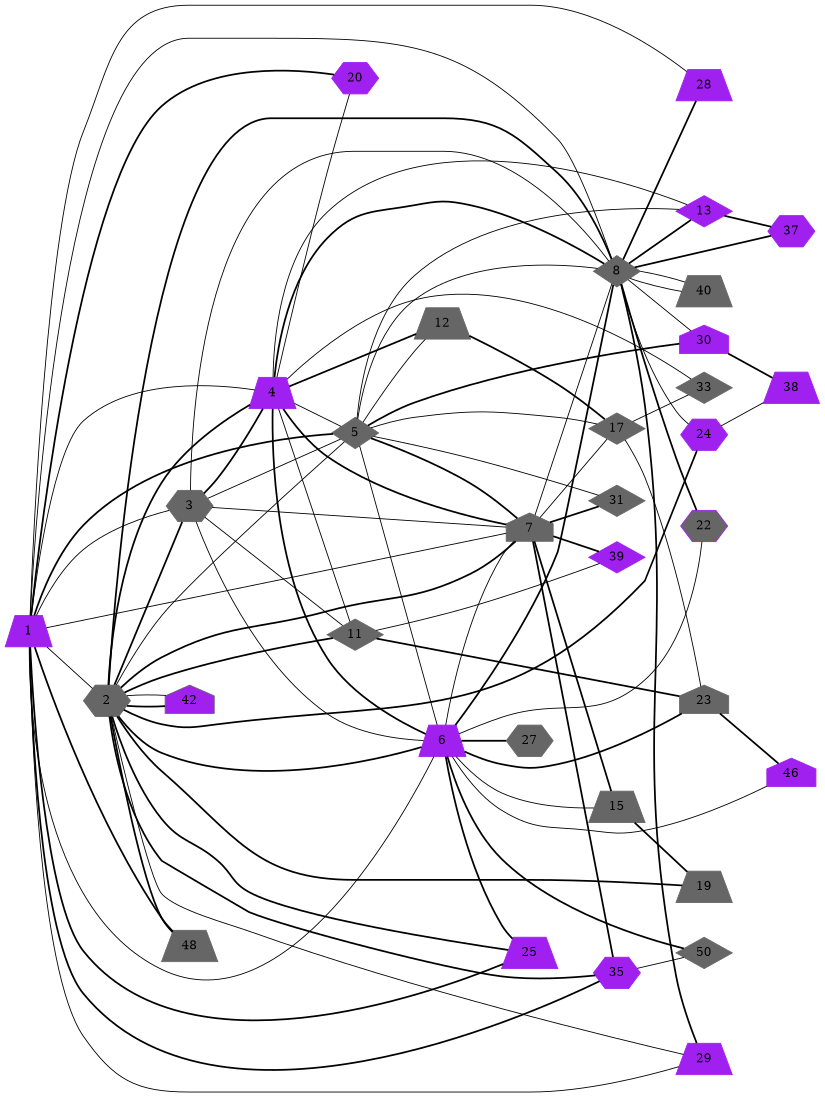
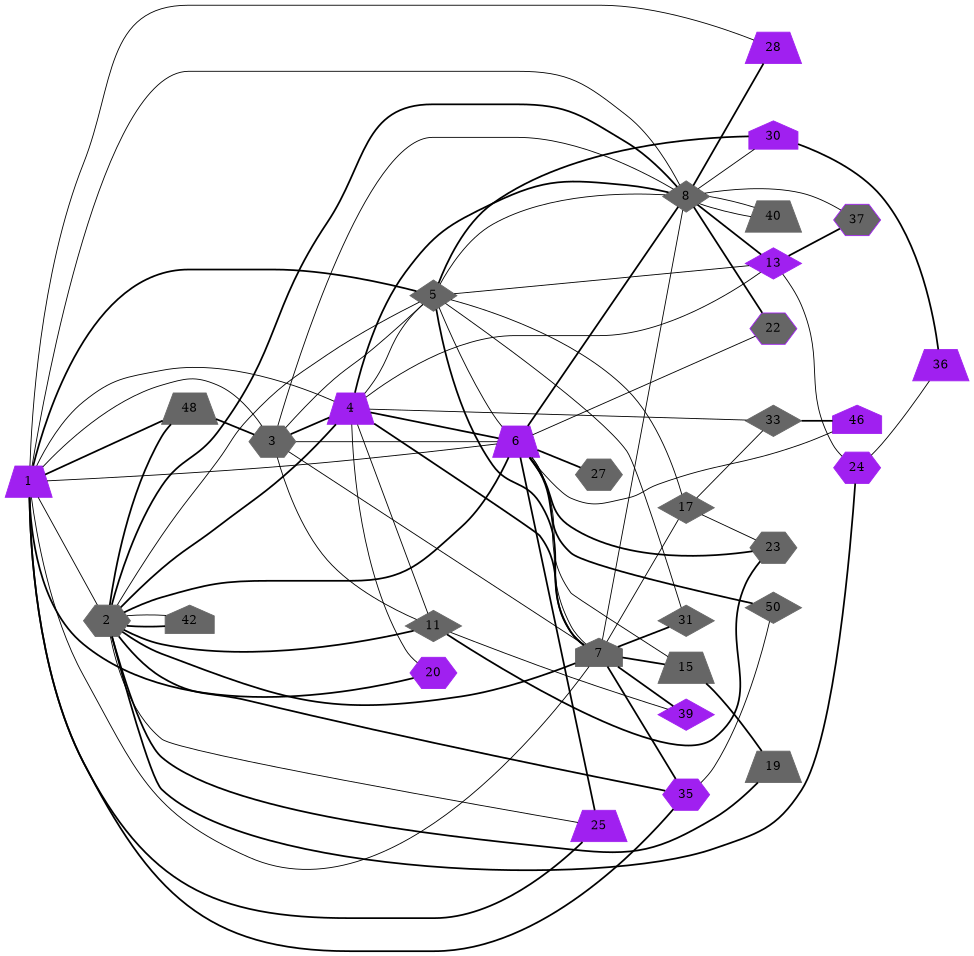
node "37": fillcolor purple -> gray40
edge "37" -- "8": style bold -> solid
node "12": removed
edge "8" -- "24": now "13" -- "24"
node "38": label "38" -> "36"
edge "3" -- "2": now "3" -- "48"
node "42": fillcolor purple -> gray40
node "23": shape house -> hexagon
edge "23" -- "46": now "33" -- "46"
edge "2" -- "25": style bold -> solid
node "29": removed
